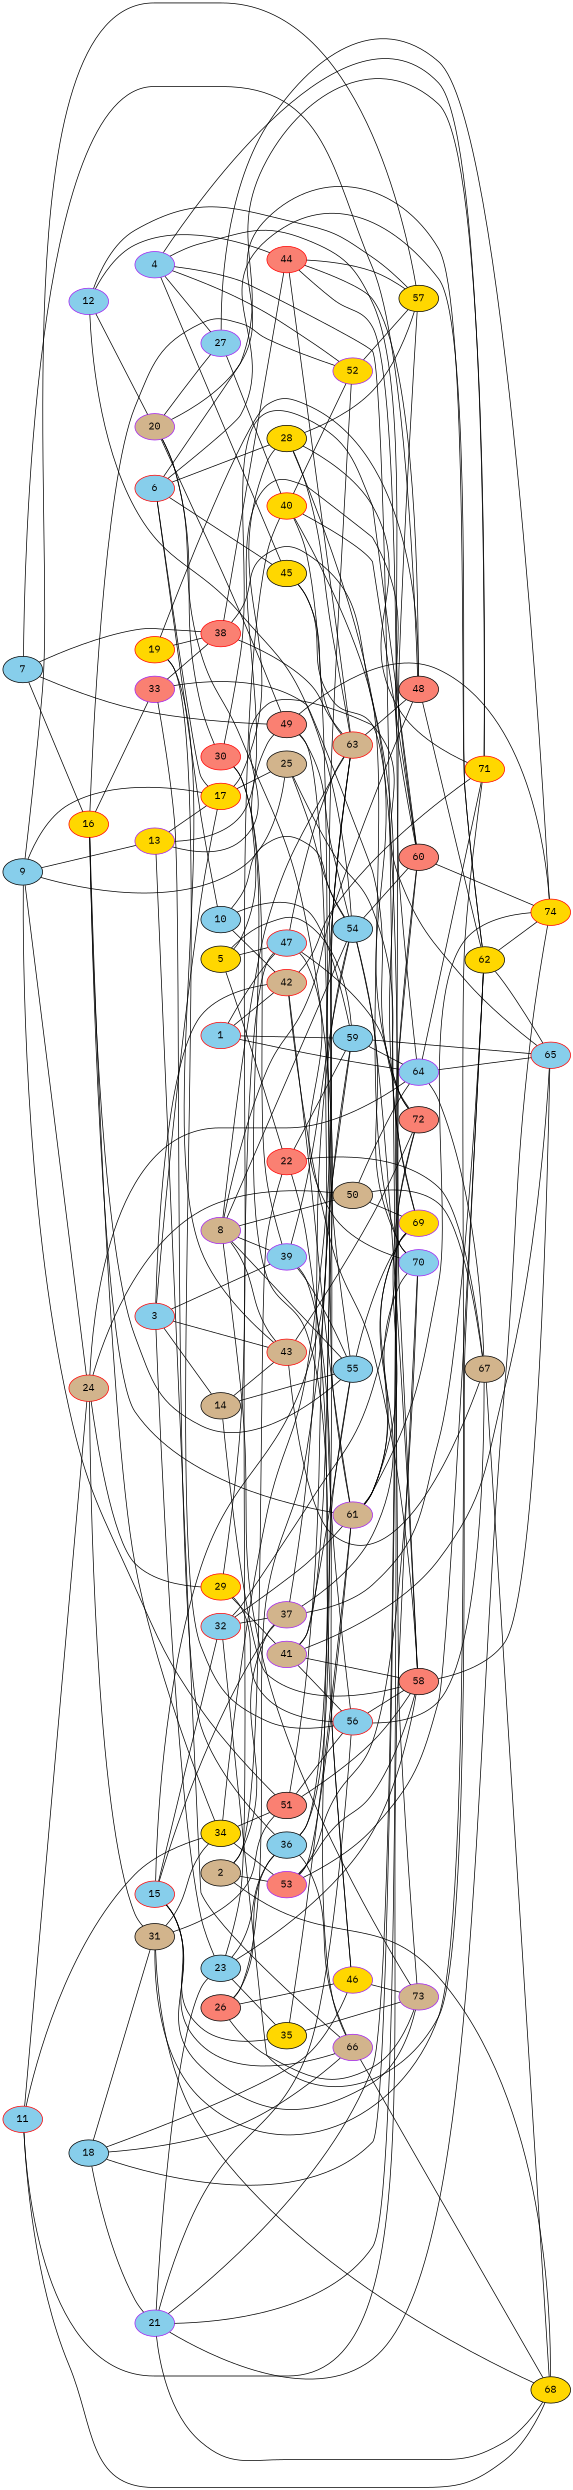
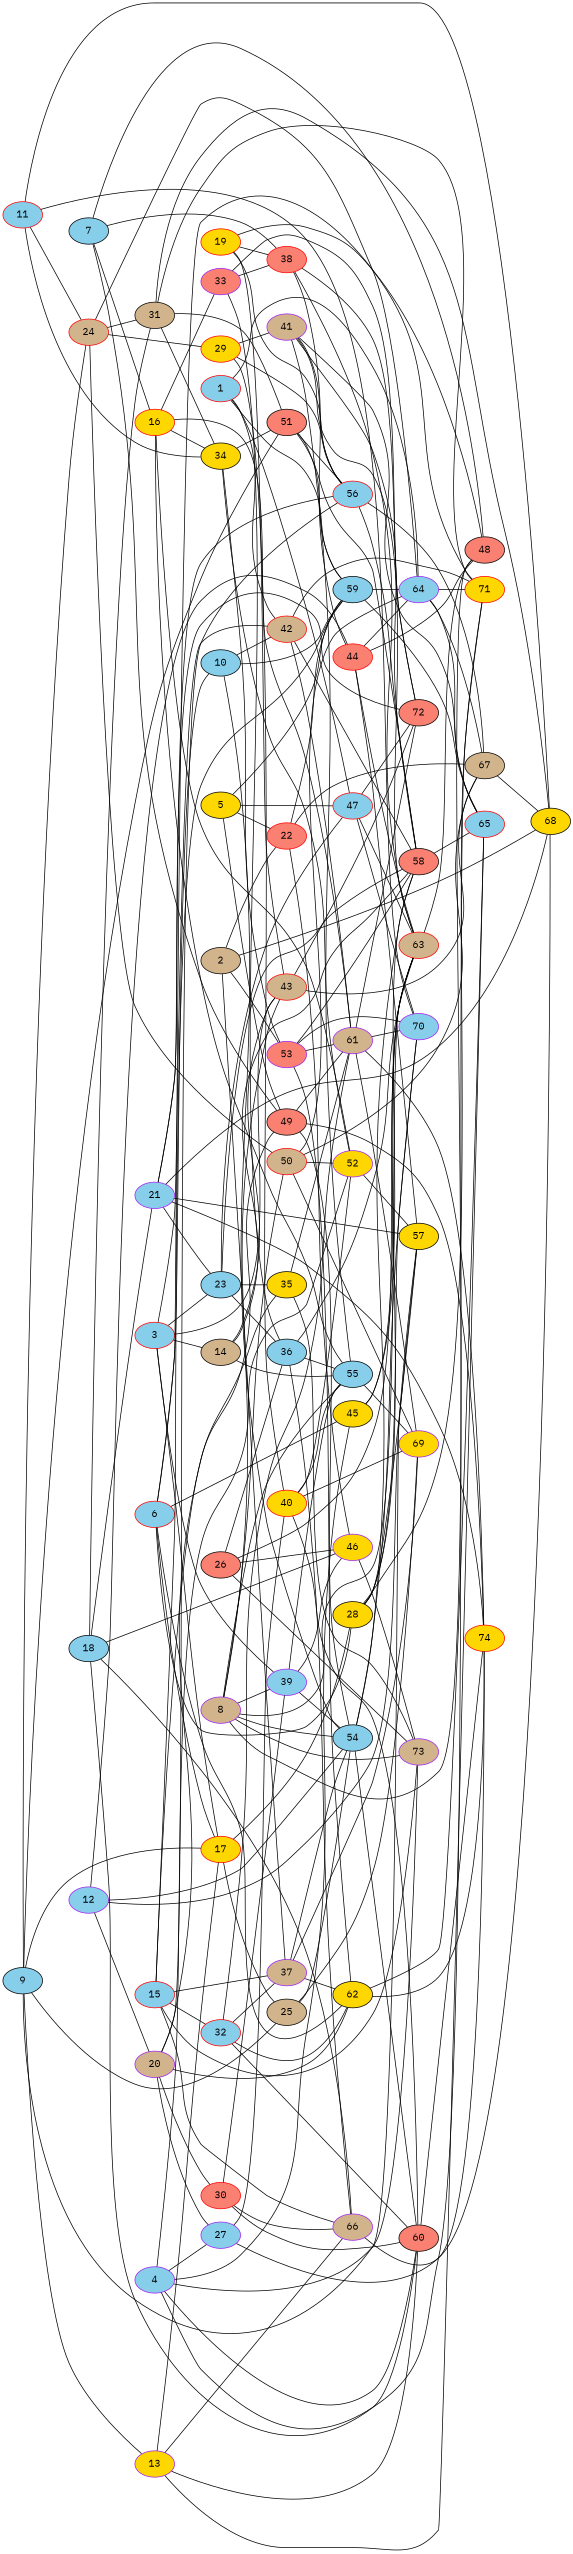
edge "48" -- "62": removed
edge "50" -- "52": added
node "50": color black -> red
